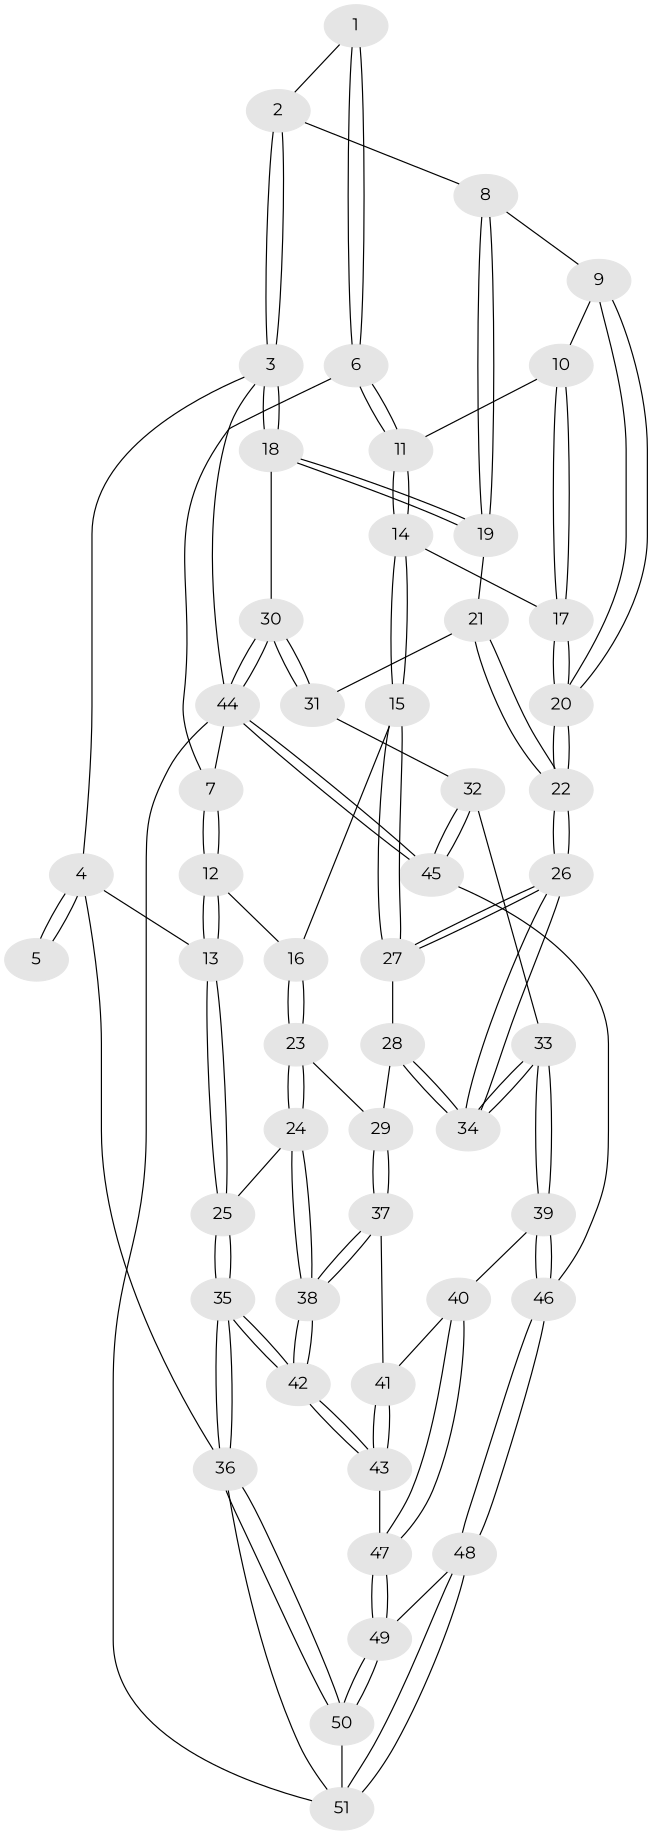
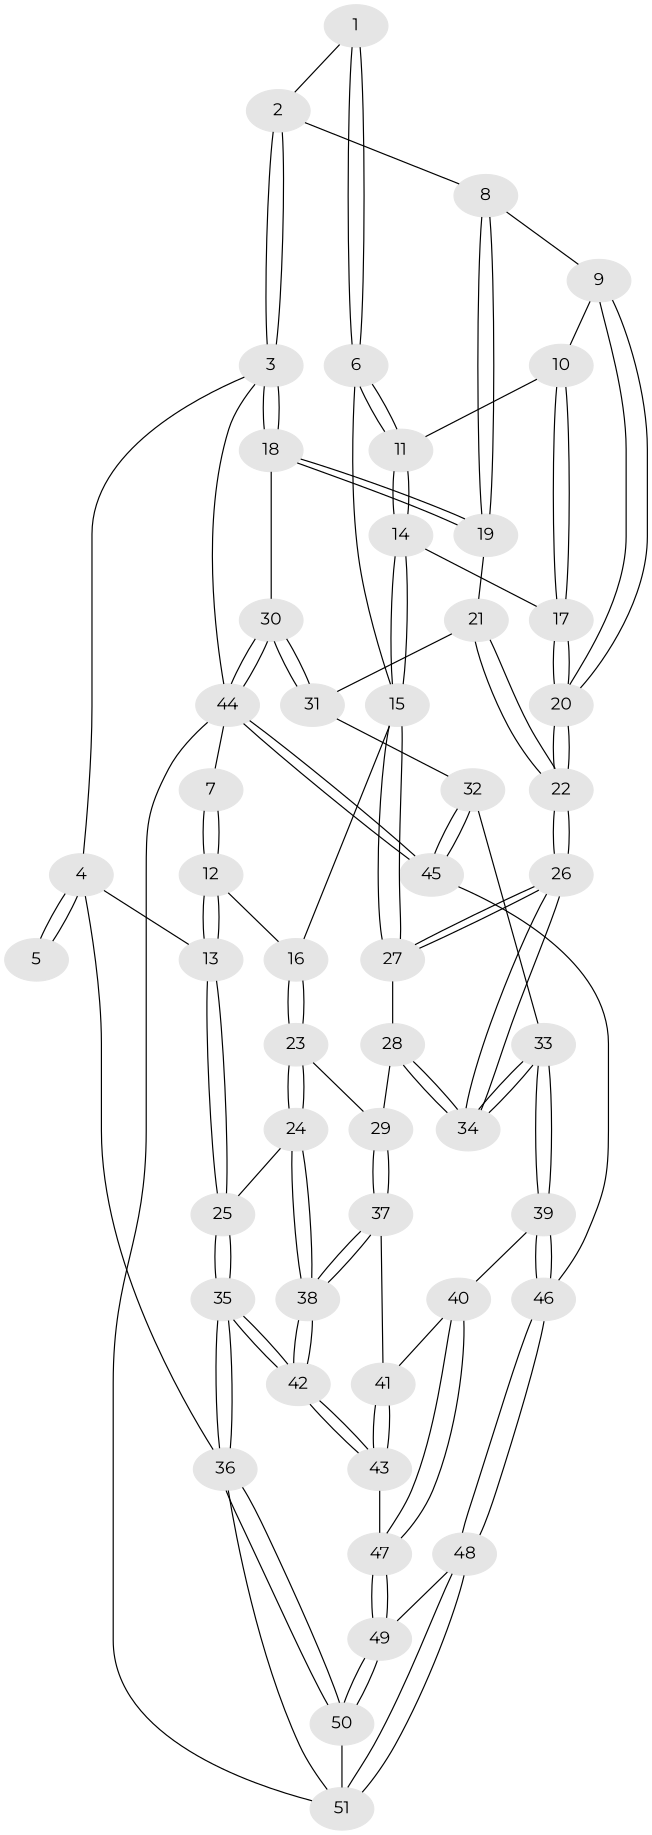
edge "6" -- "7": now "6" -- "15"
